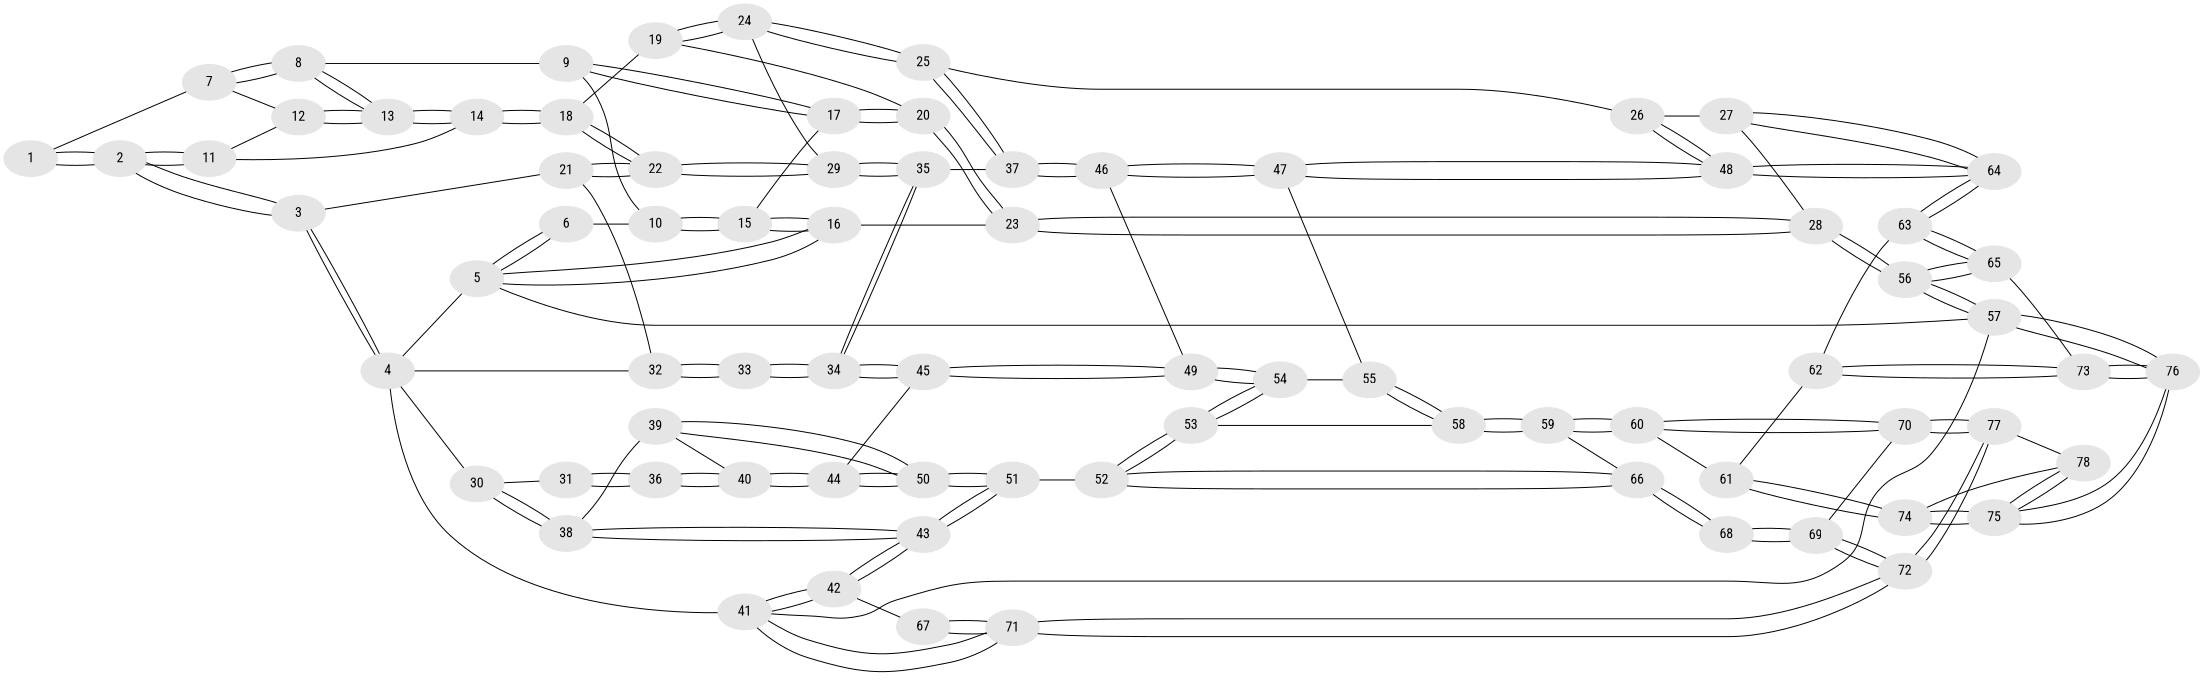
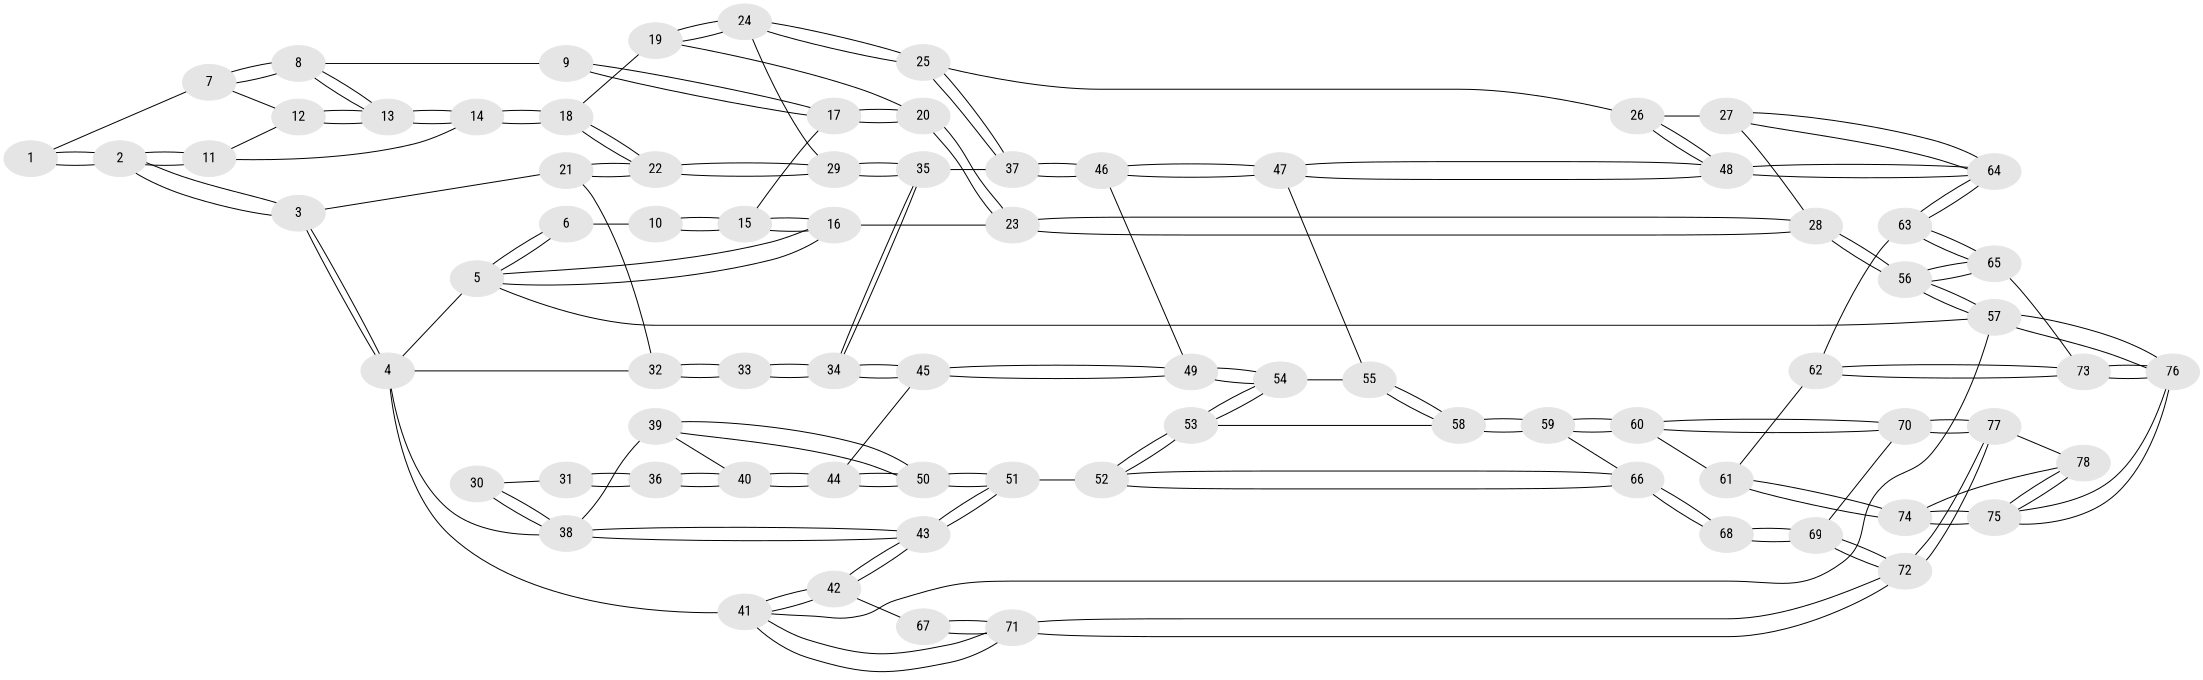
edge "9" -- "10": removed
edge "4" -- "30": now "4" -- "38"
